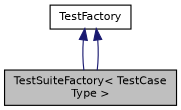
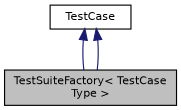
node "TestFactory": label "TestFactory" -> "TestCase"
